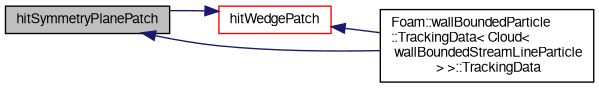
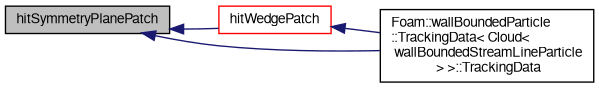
edge "hitSymmetryPlanePatch" -> "hitWedgePatch": reversed
